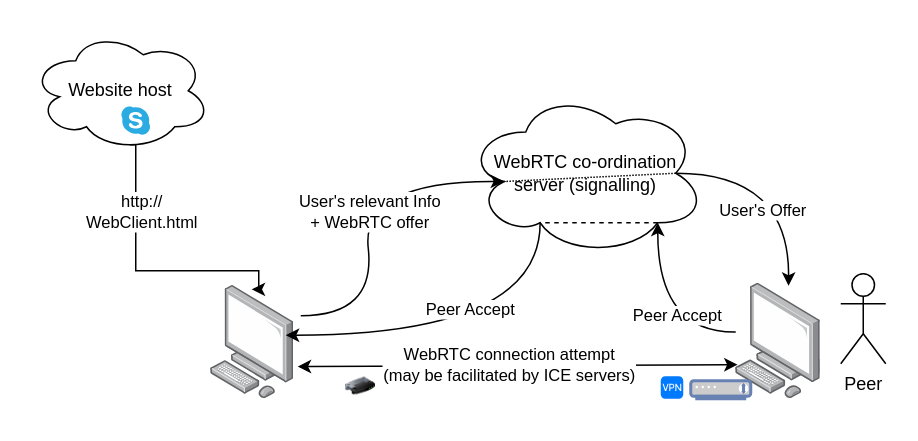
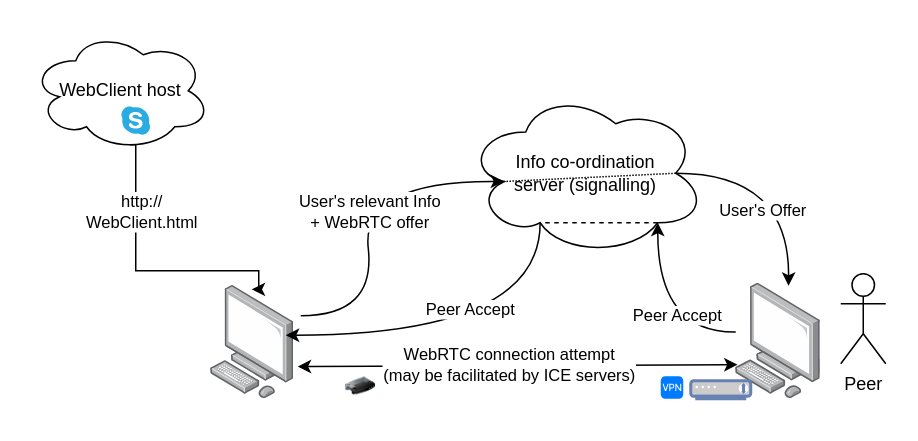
node "Website host": label "Website host" -> "WebClient host"
node "WebRTC co-ordination server (signalling)": label "WebRTC co-ordination server (signalling)" -> "Info co-ordination server (signalling)"
